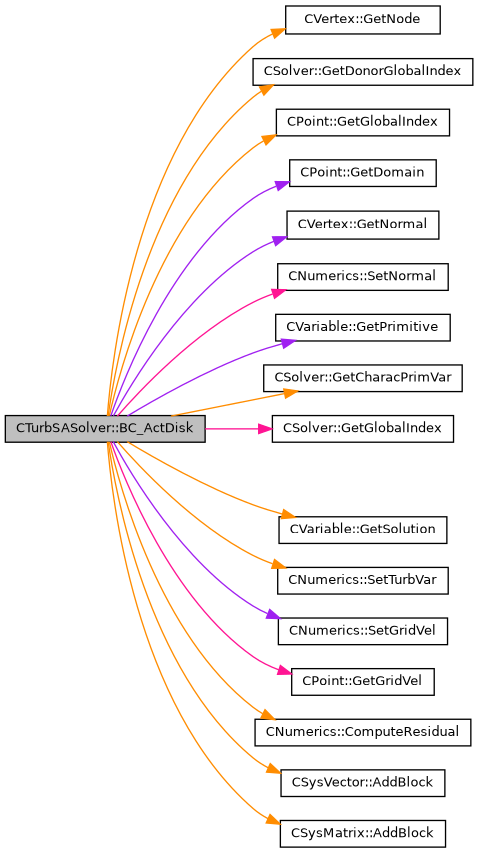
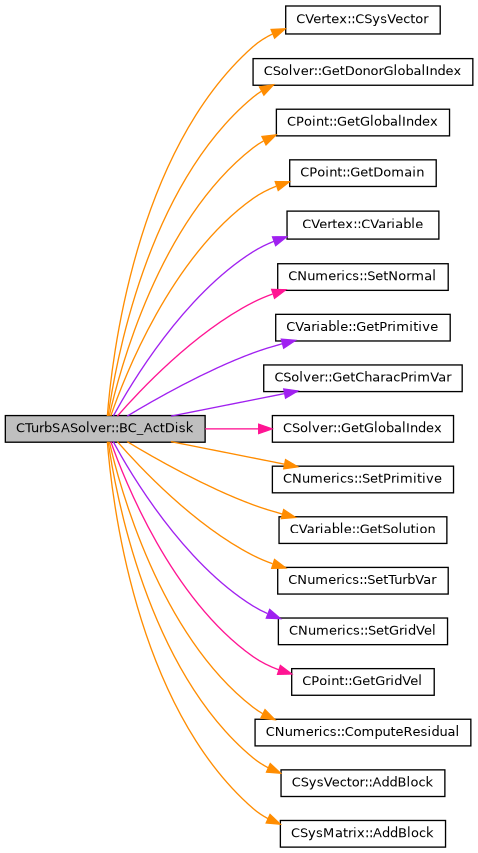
node "CVertex::GetNode": label "CVertex::GetNode" -> "CVertex::CSysVector"
node "CVertex::GetNormal": label "CVertex::GetNormal" -> "CVertex::CVariable"
edge "CTurbSASolver::BC_ActDisk" -> "CPoint::GetDomain": color purple -> darkorange
edge "CTurbSASolver::BC_ActDisk" -> "CSolver::GetCharacPrimVar": color darkorange -> purple
node "CNumerics::SetPrimitive": added
